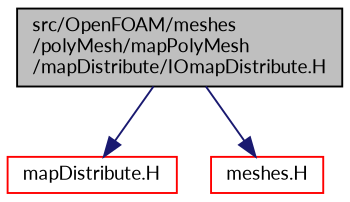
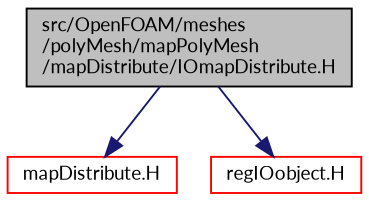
node "meshes.H": label "meshes.H" -> "regIOobject.H"
